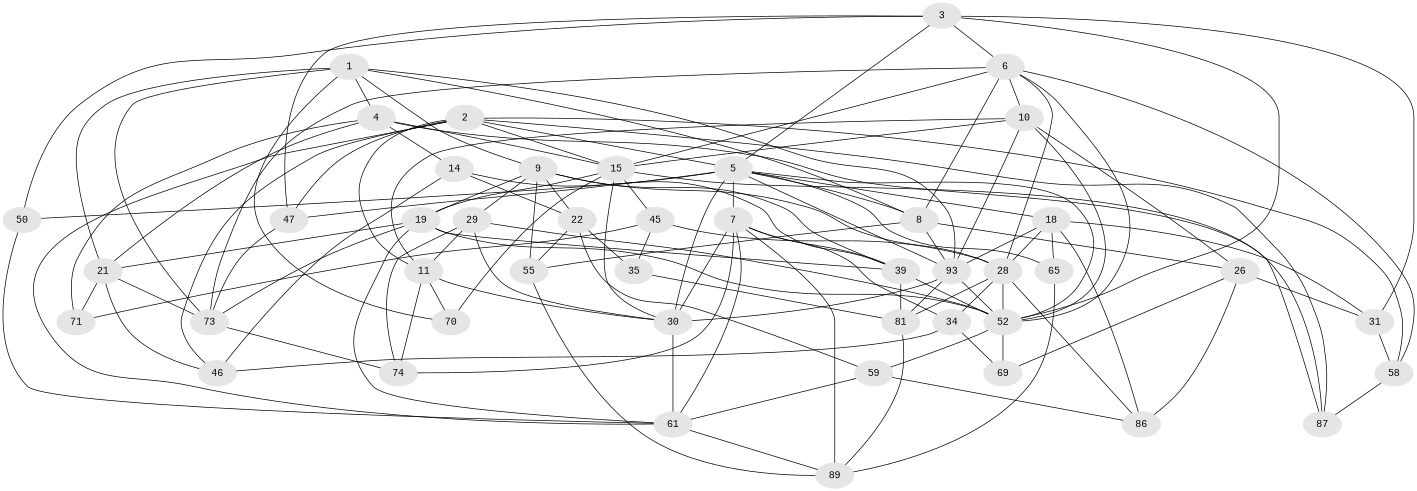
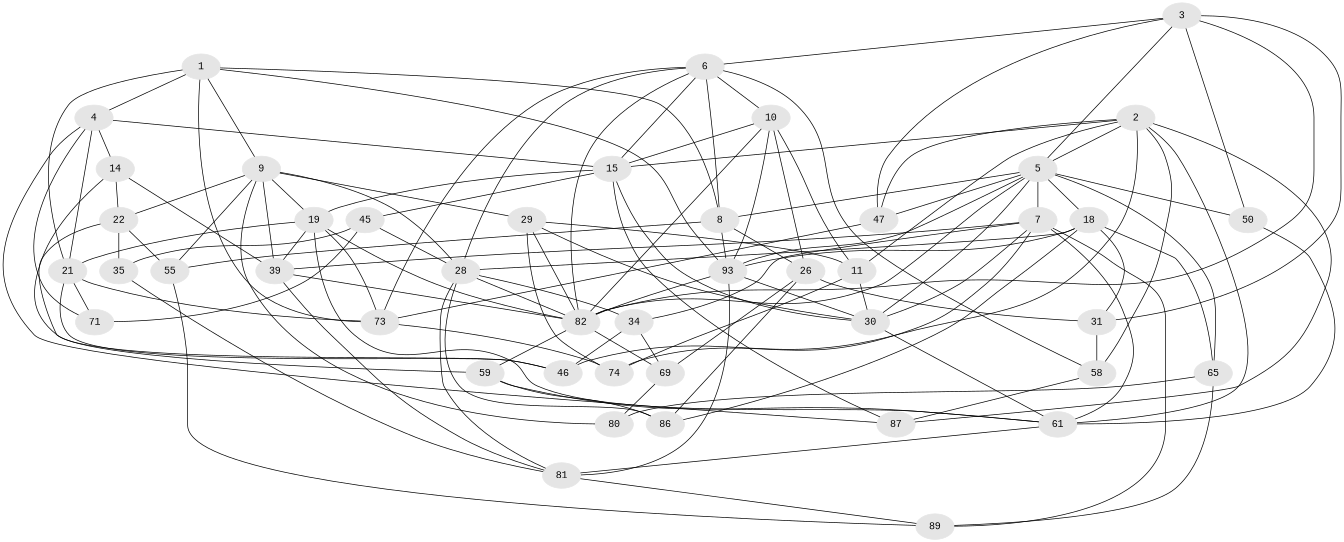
node "70": removed
node "52": label "52" -> "82"
node "80": added
edge "61" -- "89": now "61" -- "81"
